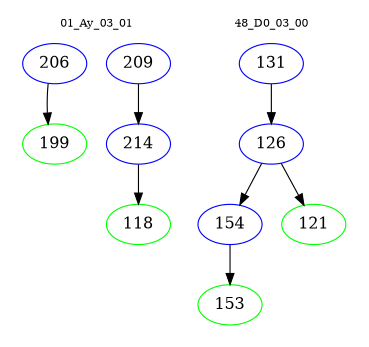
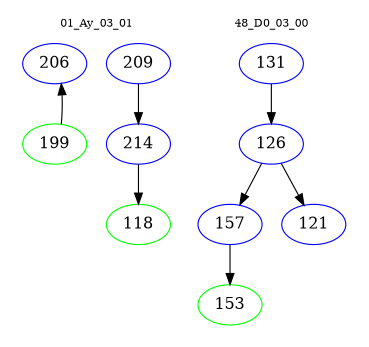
edge "206" -> "199": reversed
node "154": label "154" -> "157"
node "121": color green -> blue
